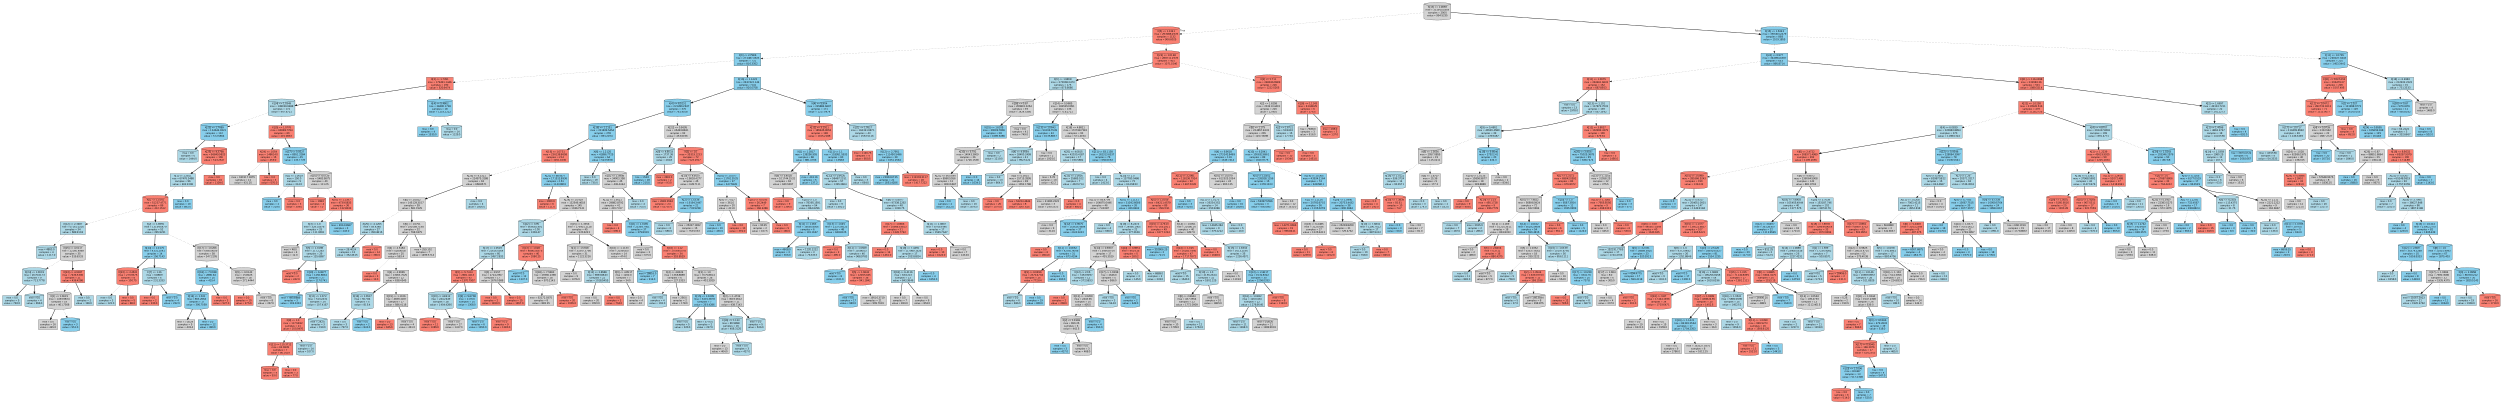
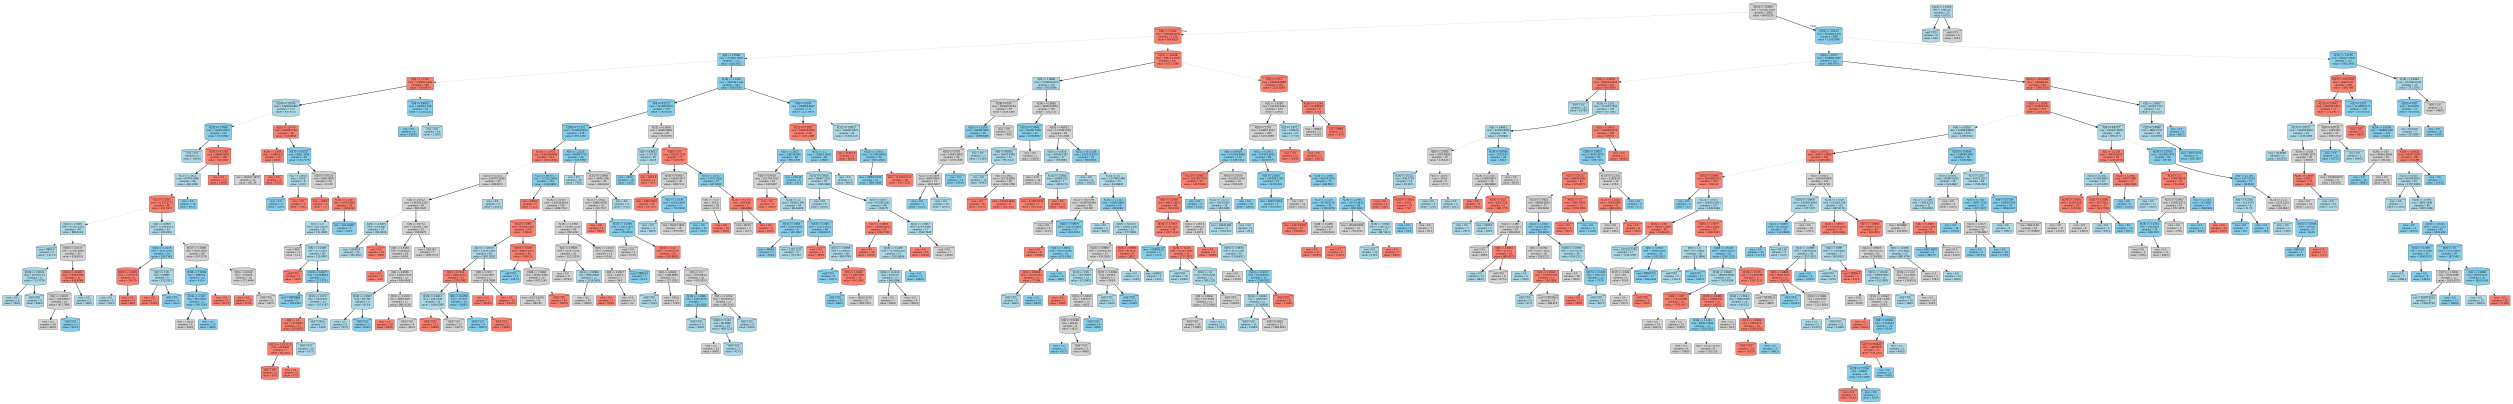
edge "X[1] <= 1.4098 mse = 4863.2747 samples = 18 value = 141.0556" -> "X[14] <= 1.0359 mse = 1980.25 samples = 12 value = 107.5": removed
node "mse = 0.0 samples = 14 value = 1634.0": shape box -> cylinder
node "mse = 41280.2222 samples = 3 value = 299.3333": fillcolor lightgrey -> salmon
node "X[20] <= 1.0 mse = 6587.3554 samples = 11 value = 1035.0909": fillcolor skyblue -> salmon
node "mse = 0.0 samples = 3 value = 97.0": shape cylinder -> box
node "X[22] <= 0.95 mse = 66608.1491 samples = 100 value = 1306.47": fillcolor lightblue -> salmon
node "mse = 0.0 samples = 5 value = 30.0": shape cylinder -> box
edge "X[8] <= 1.0 mse = 4372.9482 samples = 26 value = 1251.8846" -> "mse = 0.0 samples = 9 value = 1161.0": style bold -> dotted
edge "X[18] <= 7.0038 mse = 2880.64 samples = 20 value = 415.4" -> "mse = 0.0 samples = 3 value = 527.0": style bold -> dotted
node "mse = 0.0 samples = 16 value = 1719.0": shape cylinder -> box
node "mse = 5776.0 samples = 2 value = 227.0": removed
node "mse = 0.0 samples = 9 value = 1356.0": removed
